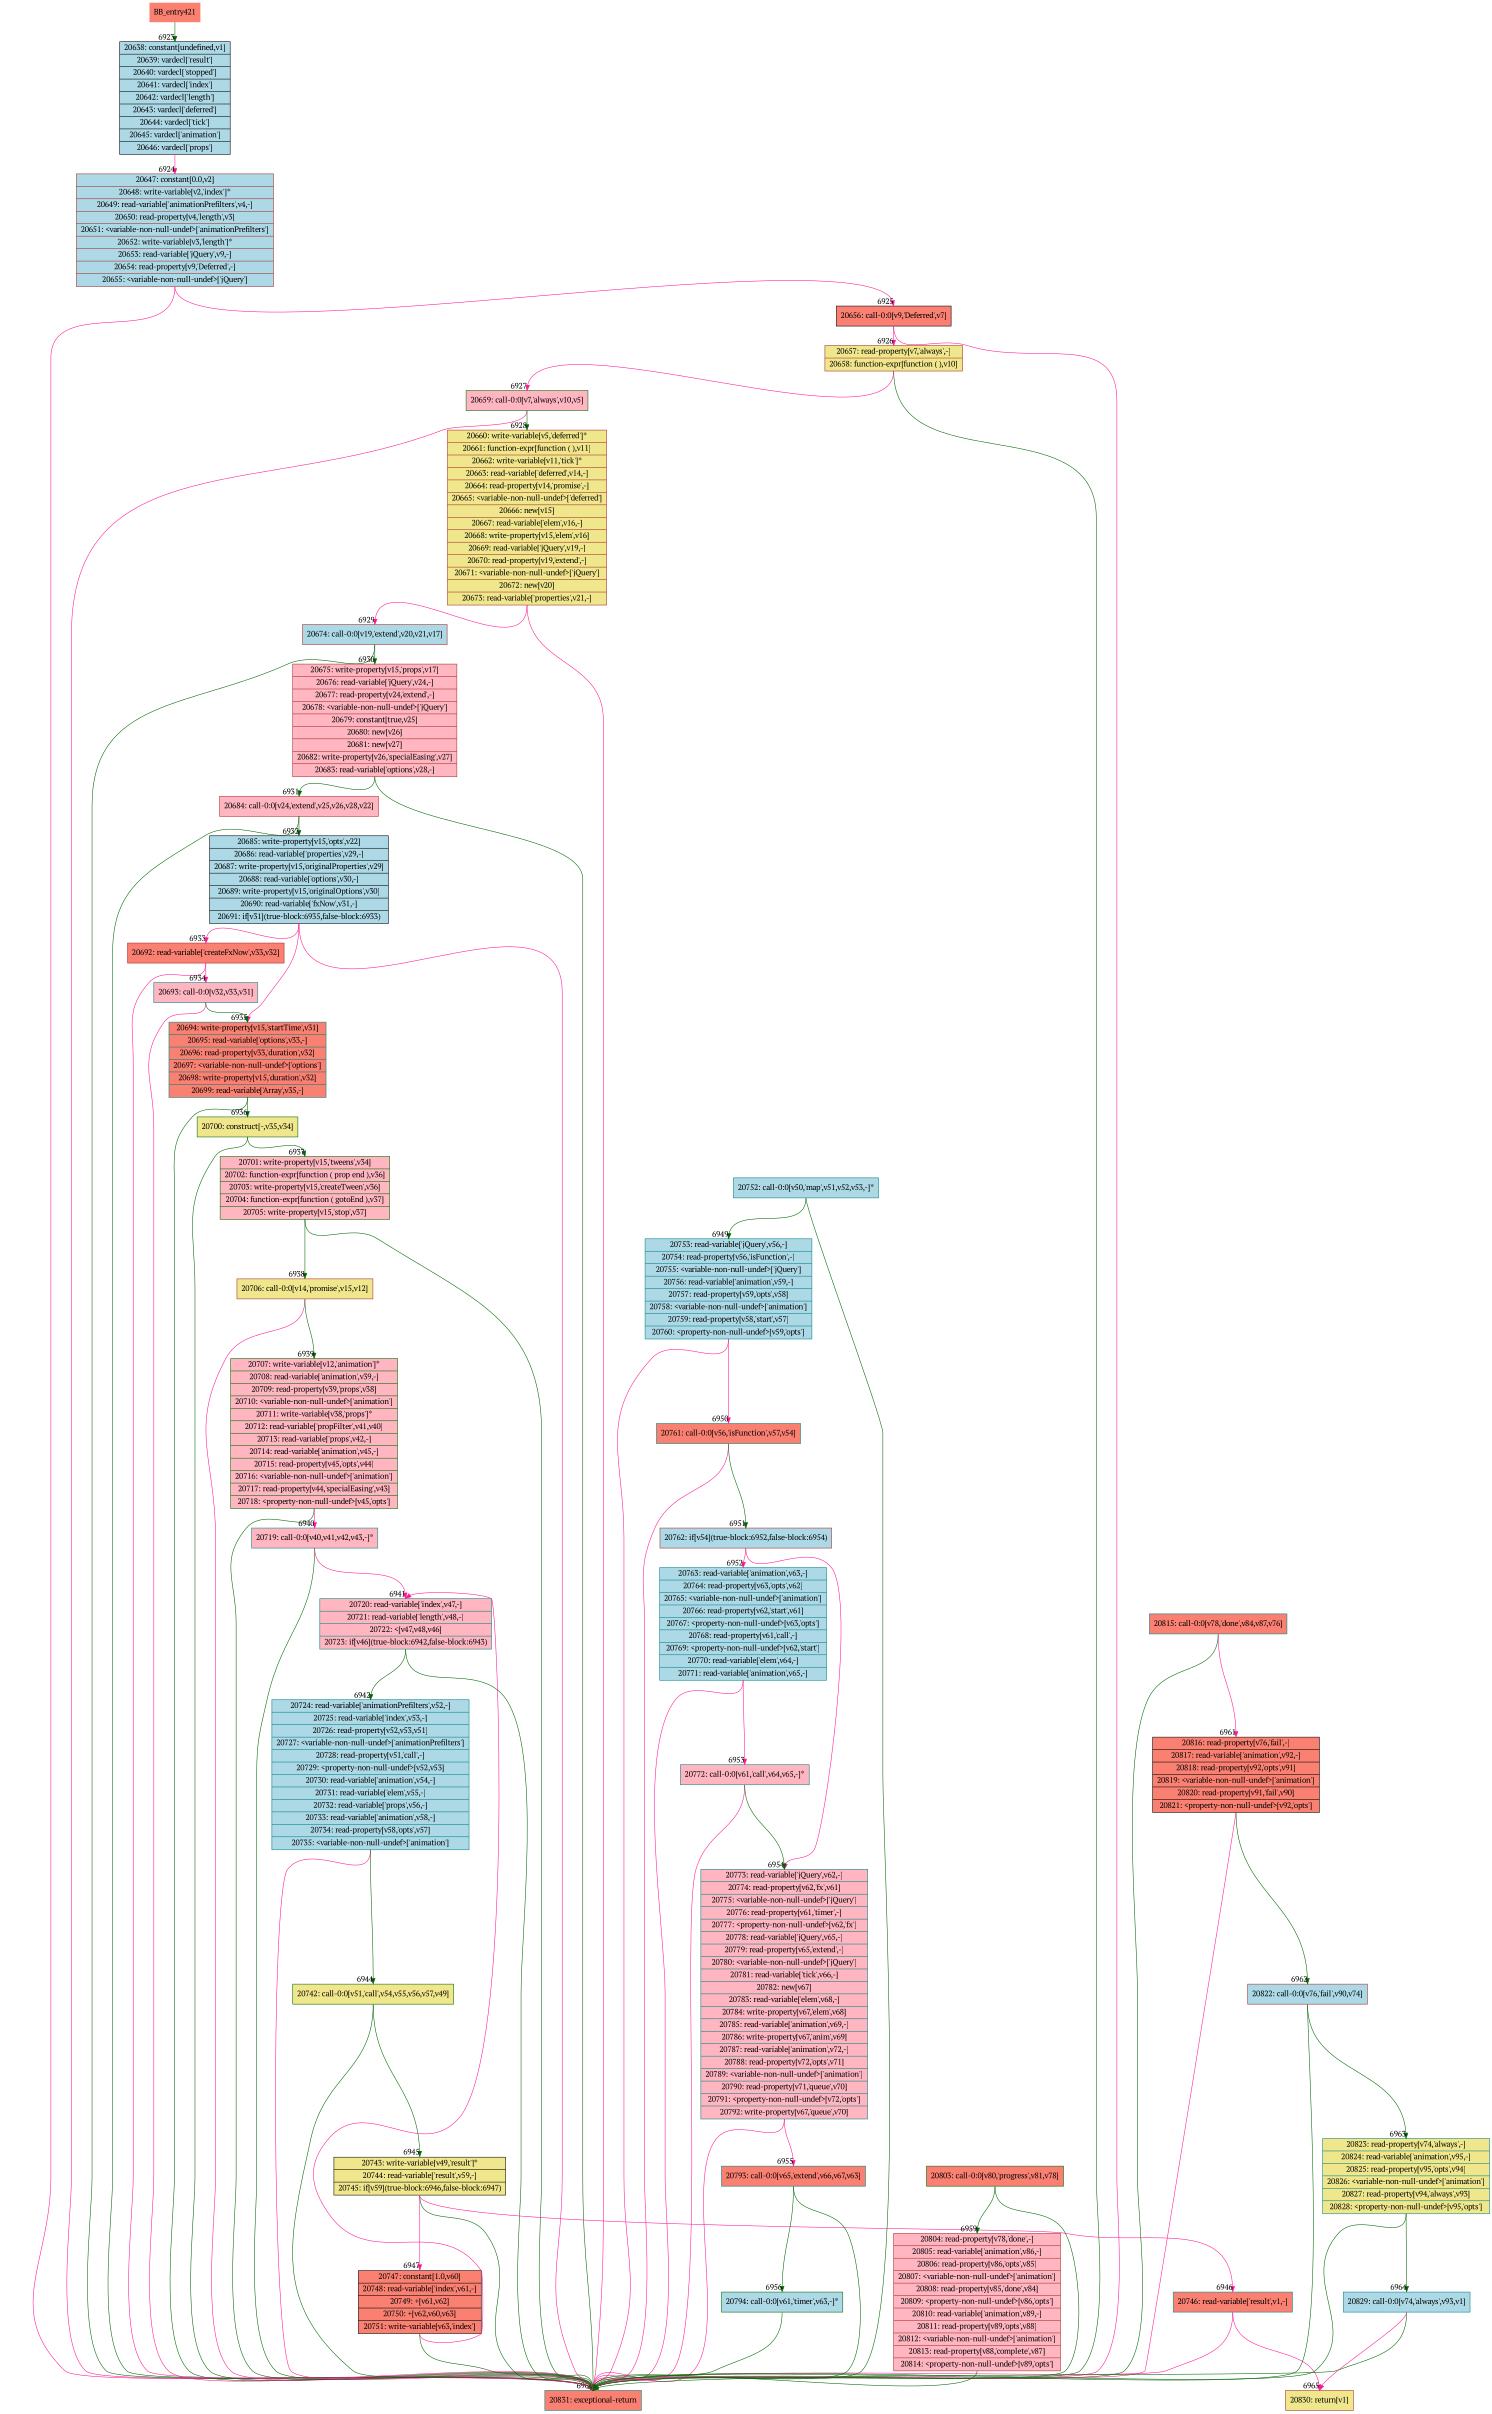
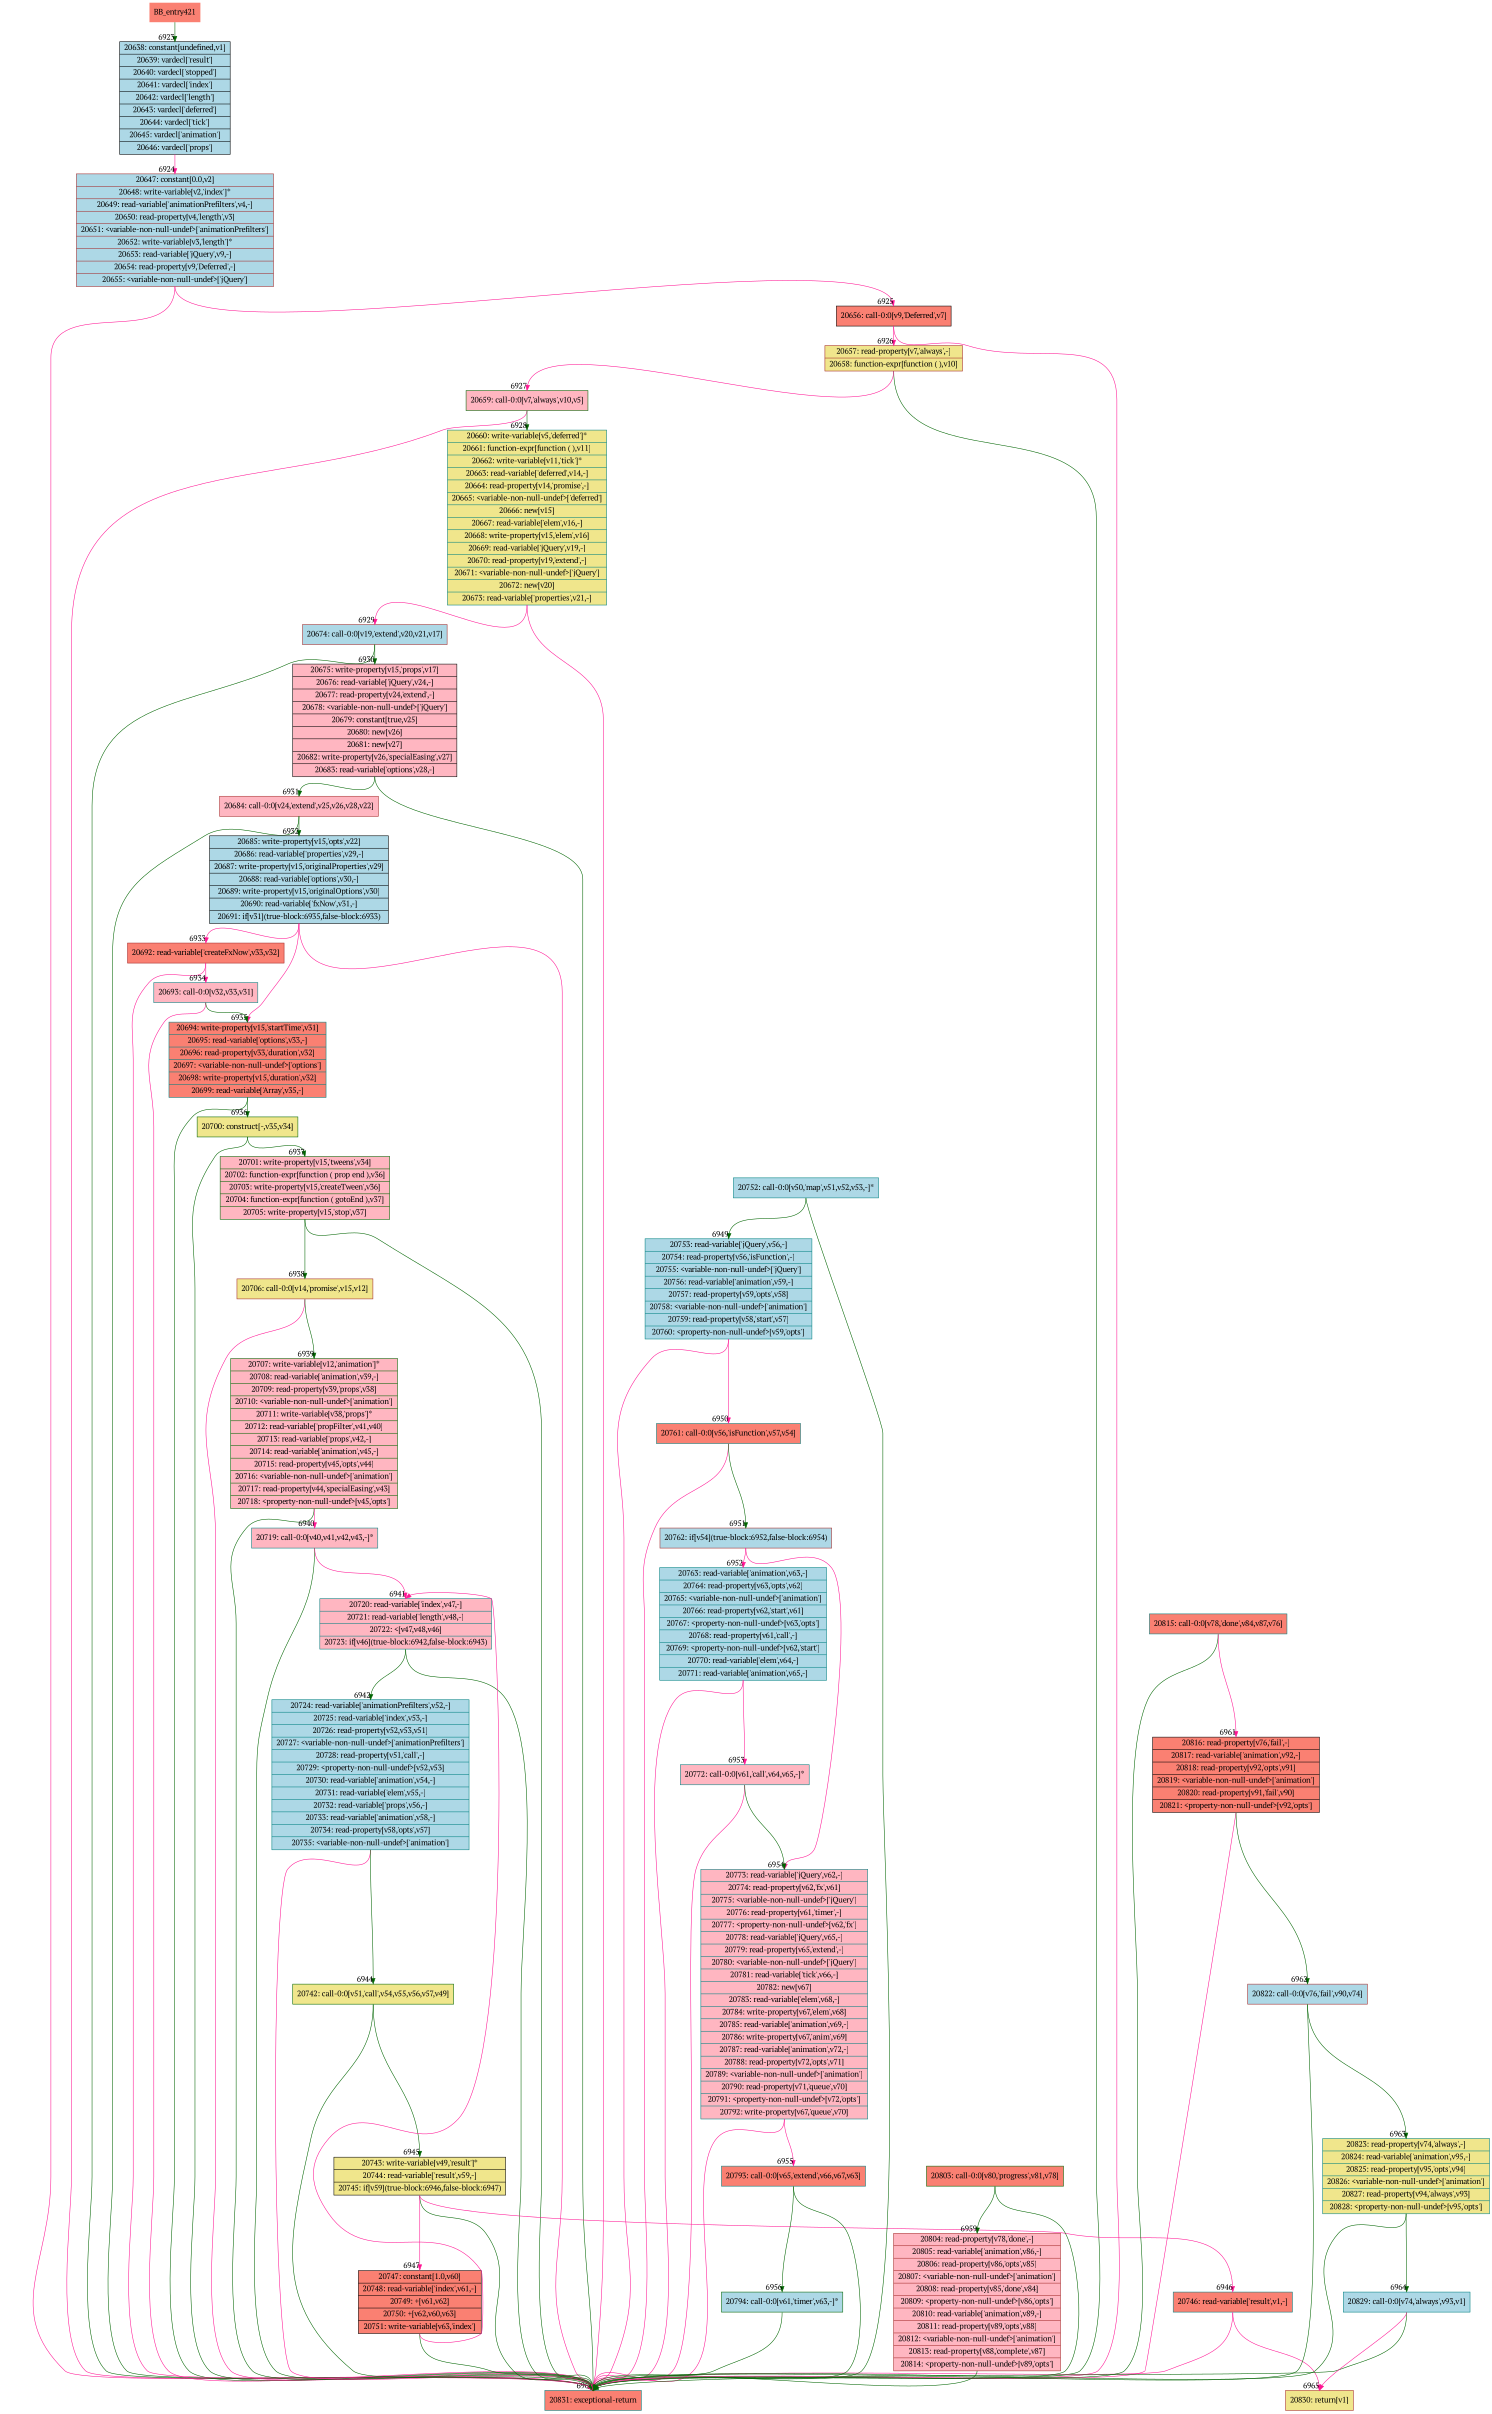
node "20660: write-variable[v5,'deferred']*": color brown -> teal
node "20675: write-property[v15,'props',v17]": color brown -> black
